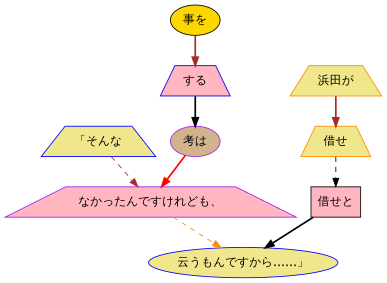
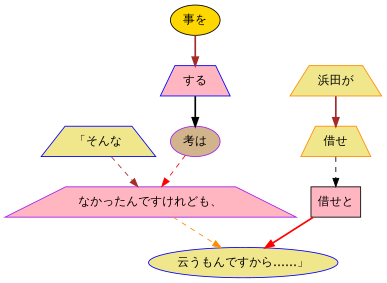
edge "考は" -> "なかったんですけれども、": style bold -> dashed
edge "借せと" -> "云うもんですから……」": color black -> red
